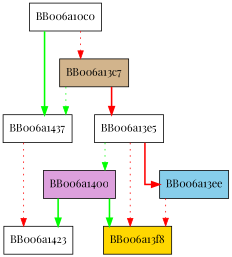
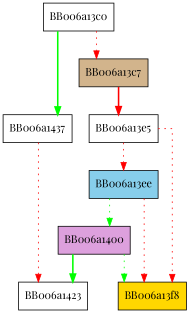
node "BB006a10c0": label "BB006a10c0" -> "BB006a13c0"
edge "BB006a13c7" -> "BB006a1437": removed
edge "BB006a13e5" -> "BB006a1400": now "BB006a13ee" -> "BB006a1400"
edge "BB006a13e5" -> "BB006a13ee": style bold -> dotted
edge "BB006a1400" -> "BB006a13f8": style bold -> dotted
